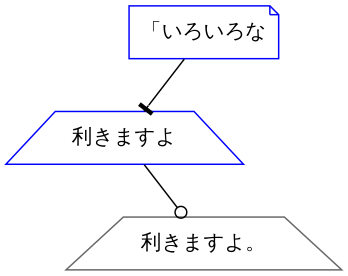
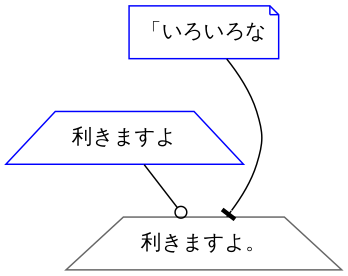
edge "「いろいろな" -> "利きますよ": now "「いろいろな" -> "利きますよ。"
